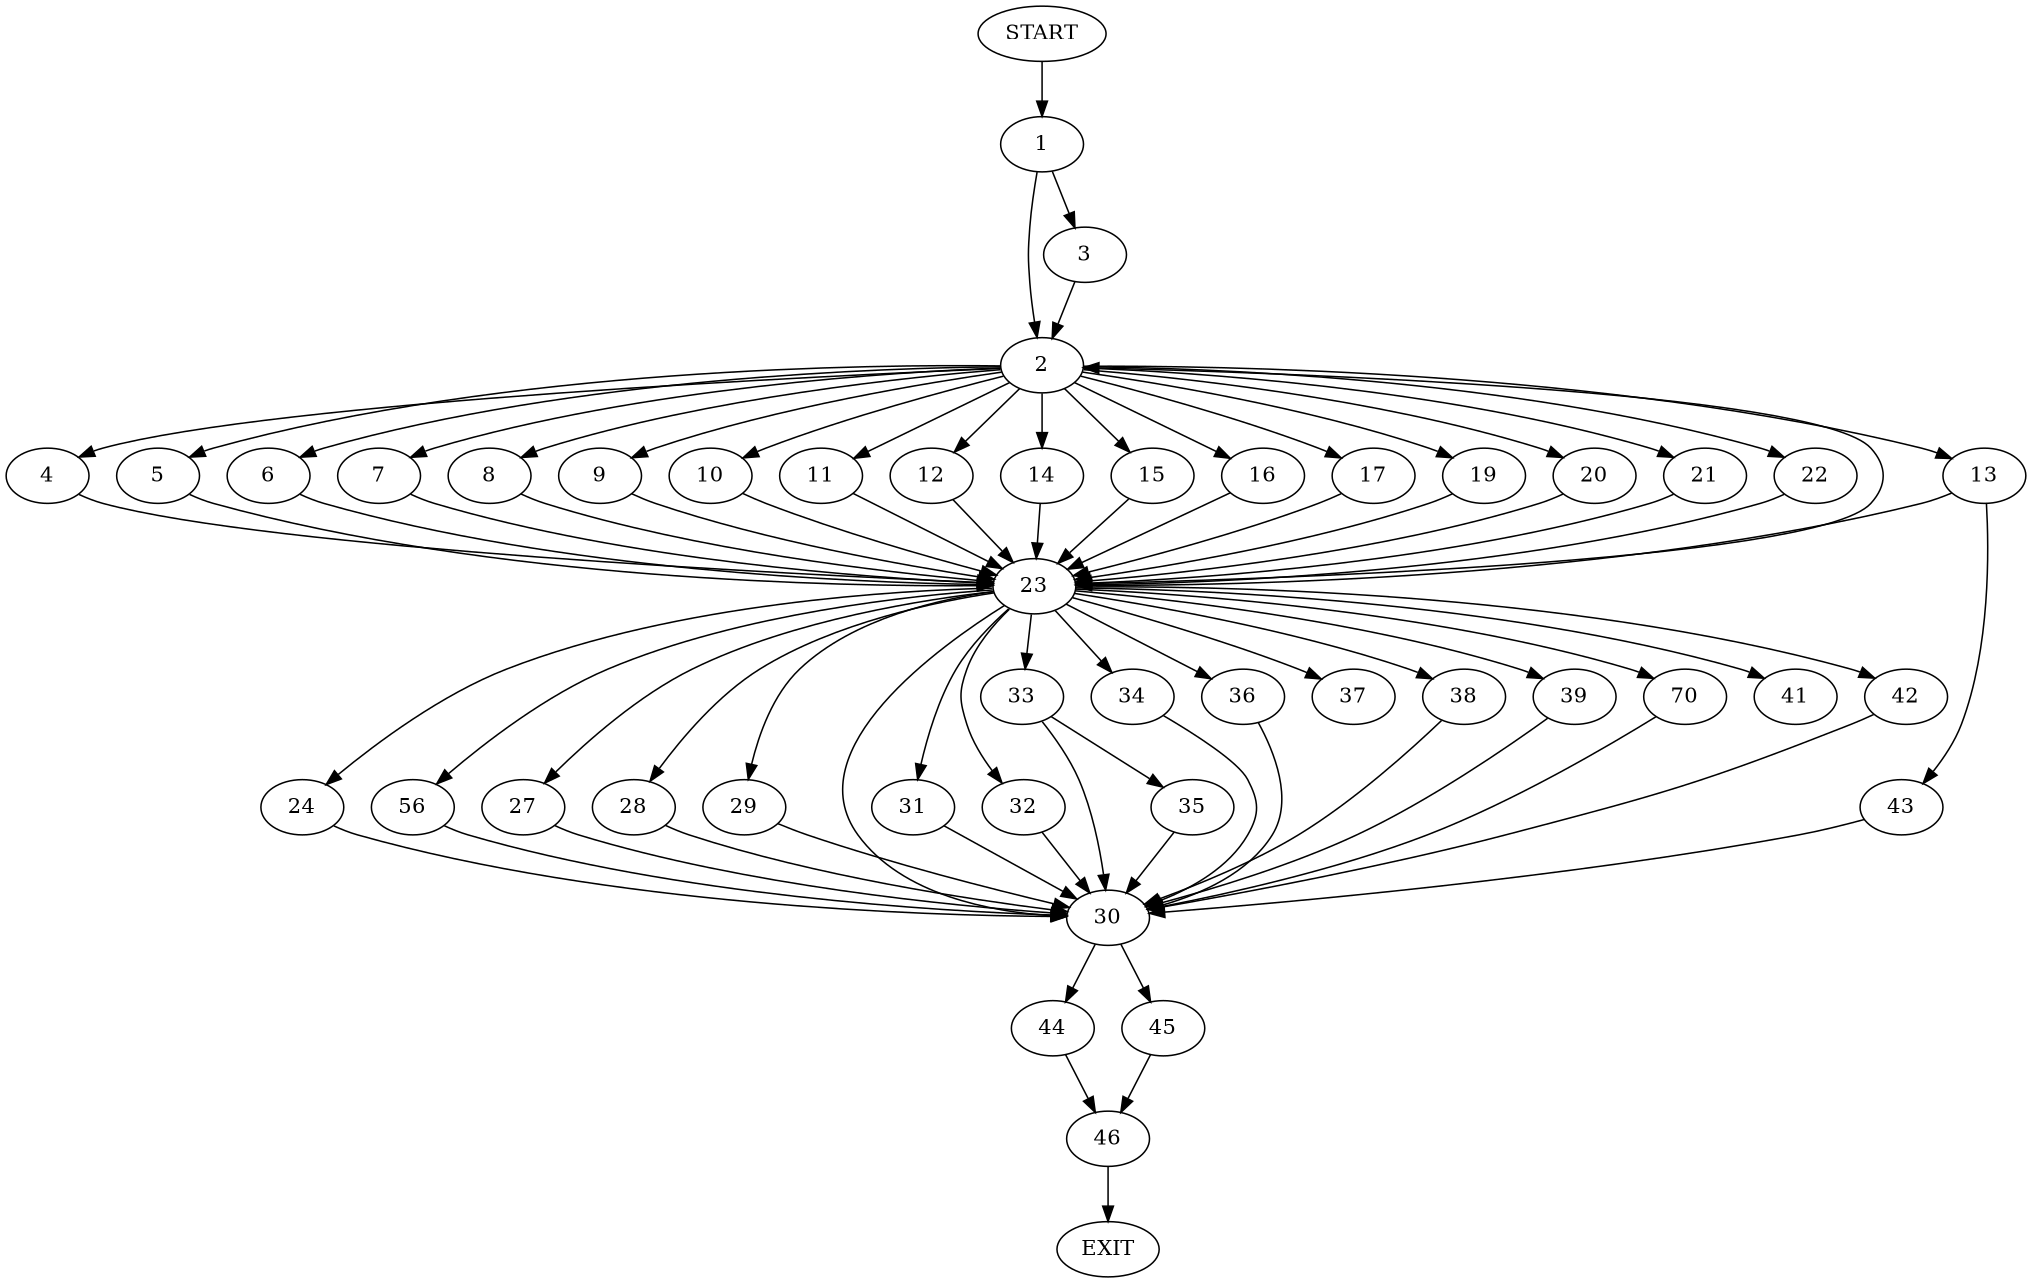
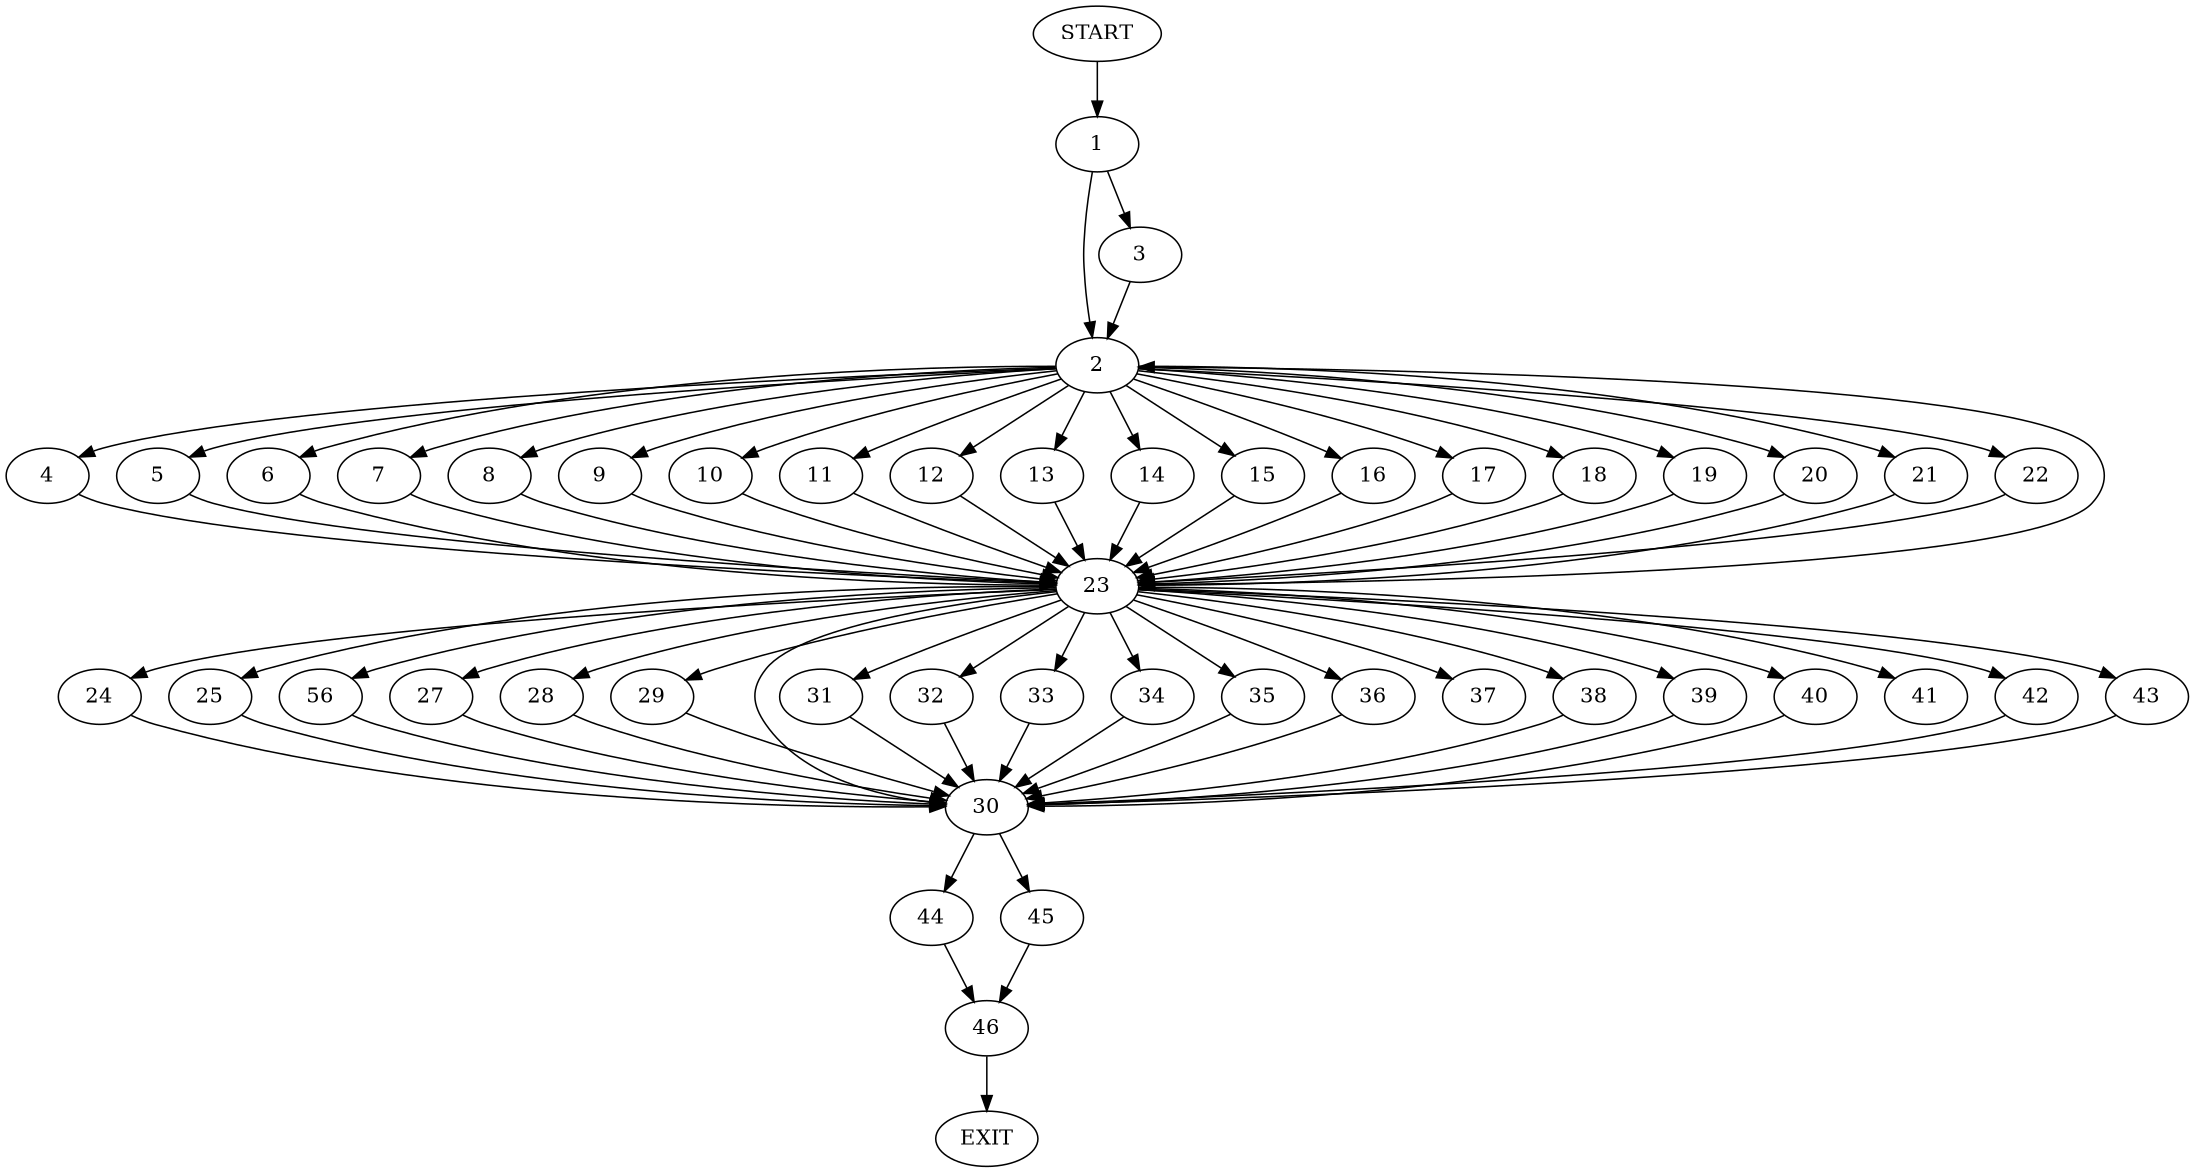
node "18": added
edge "13" -> "43": now "23" -> "43"
node "25": added
node "70": label "70" -> "40"
edge "33" -> "35": now "23" -> "35"
